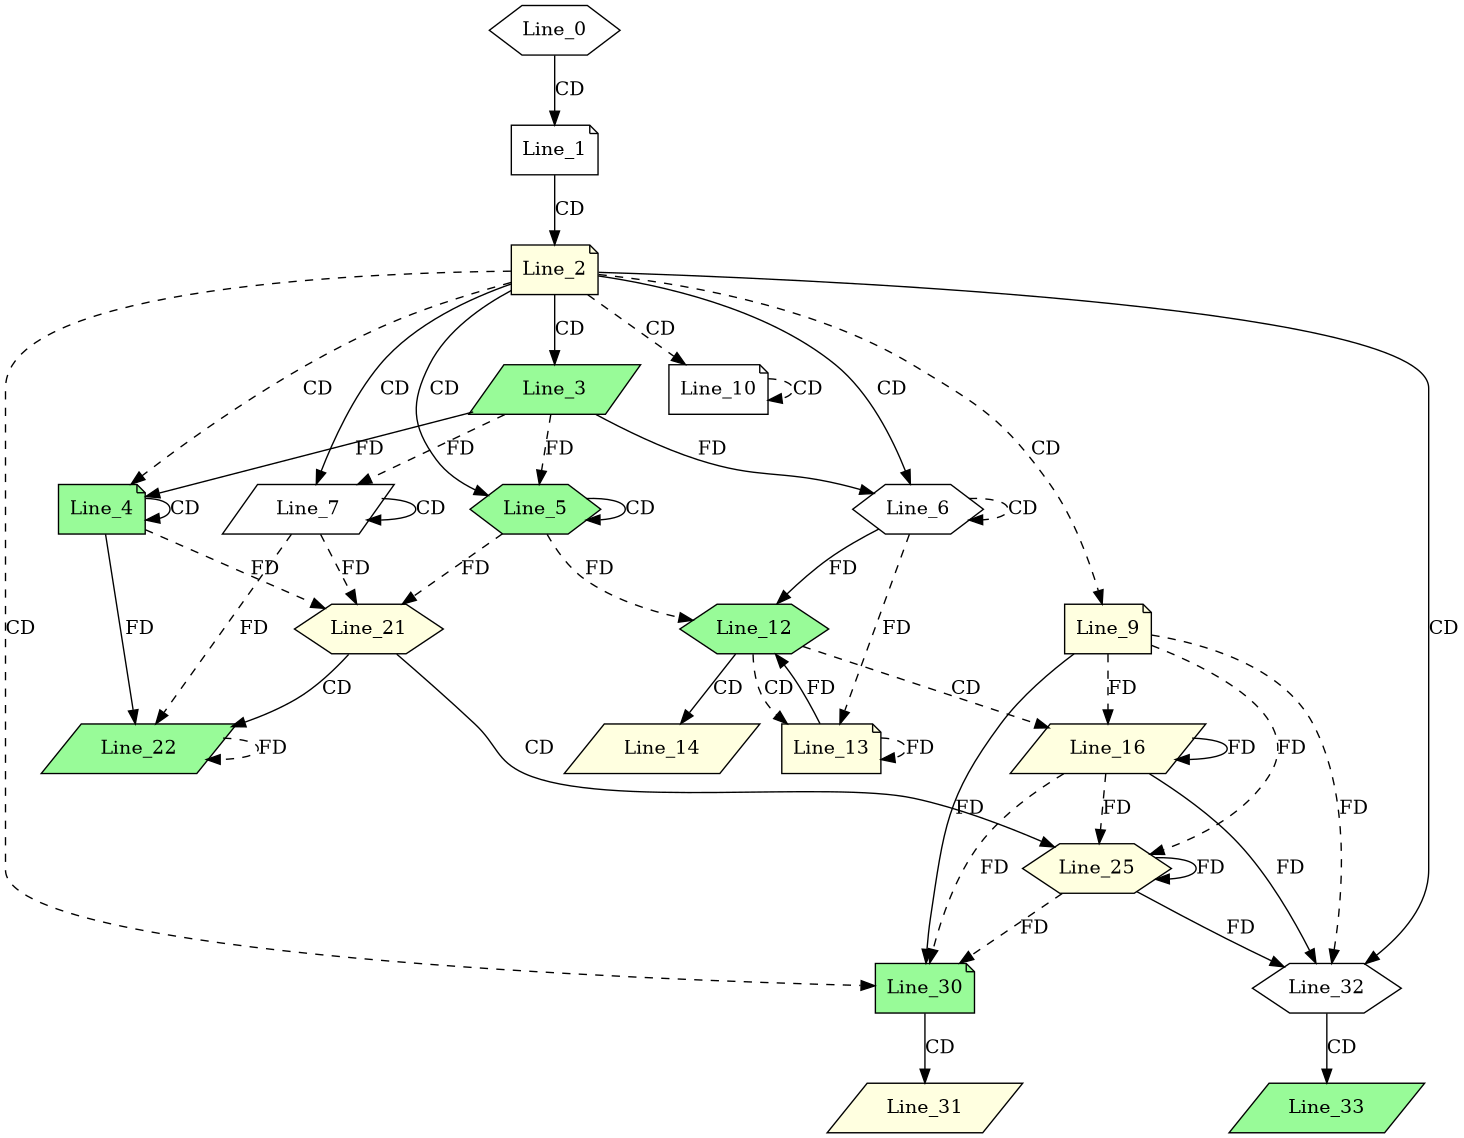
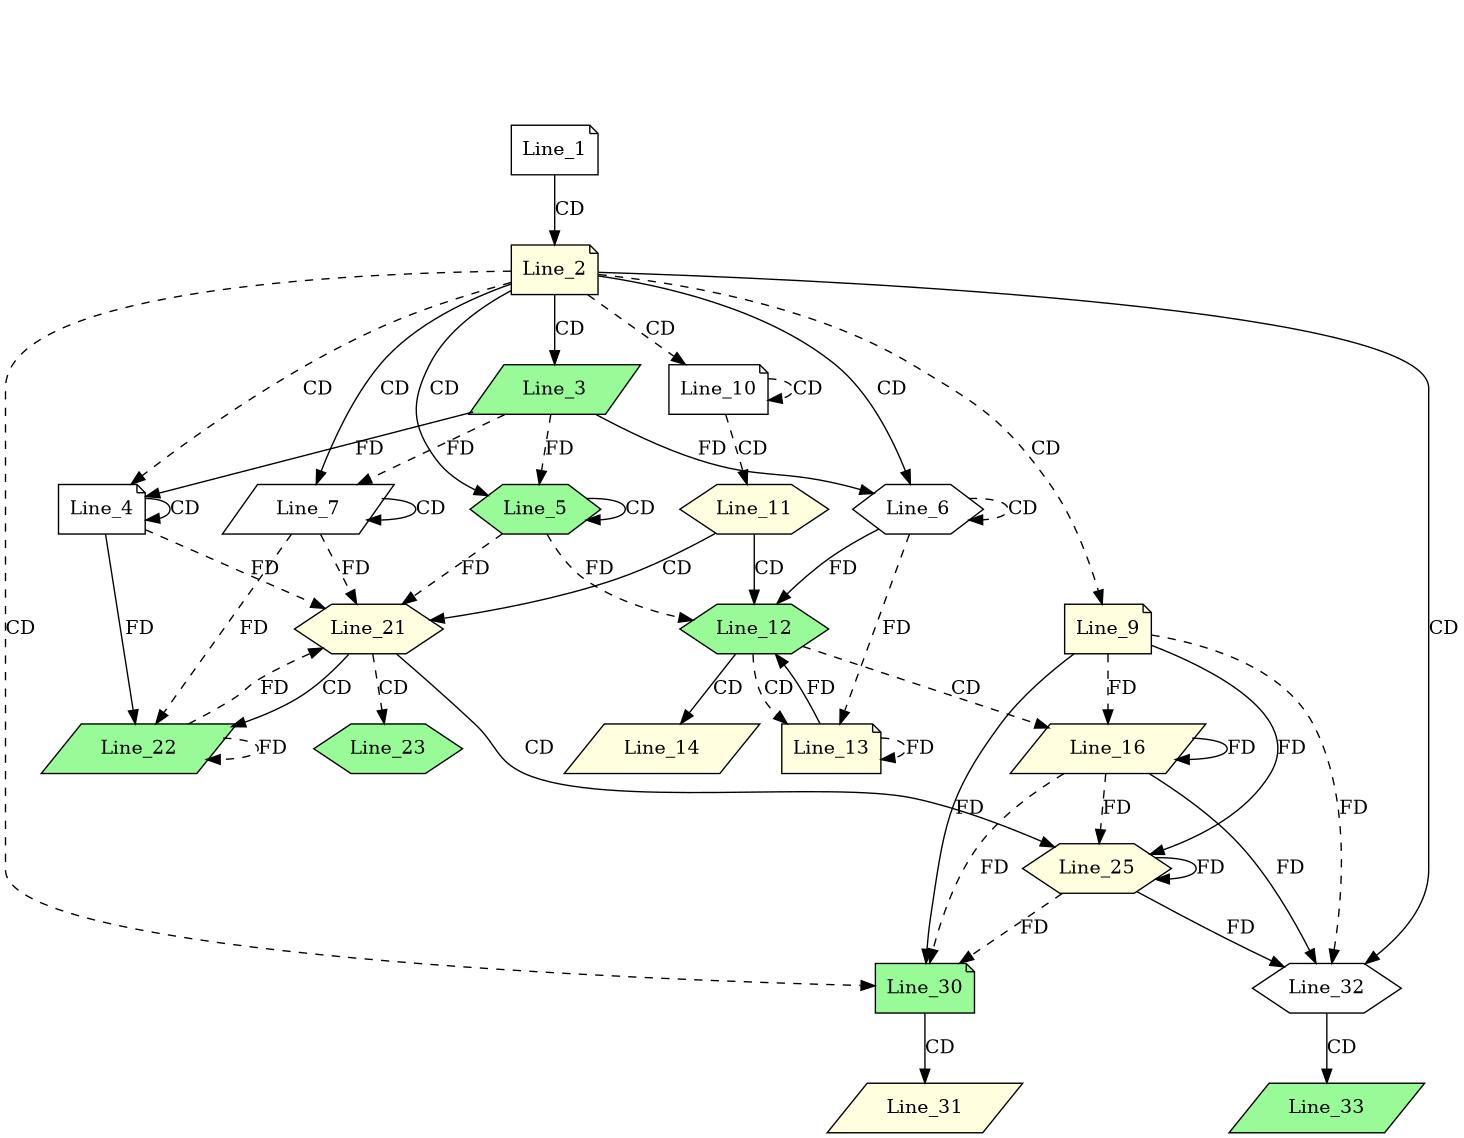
node "Line_0": removed
node "Line_4": fillcolor palegreen -> white
node "Line_11": added
edge "Line_22" -> "Line_21": added, label "FD"
edge "Line_9" -> "Line_25": style dashed -> solid
node "Line_23": added
